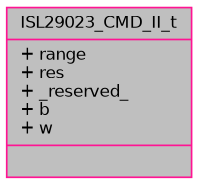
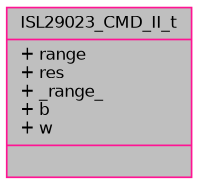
node "ISL29023_CMD_II_t": text "+ _reserved_" -> "+ _range_"
